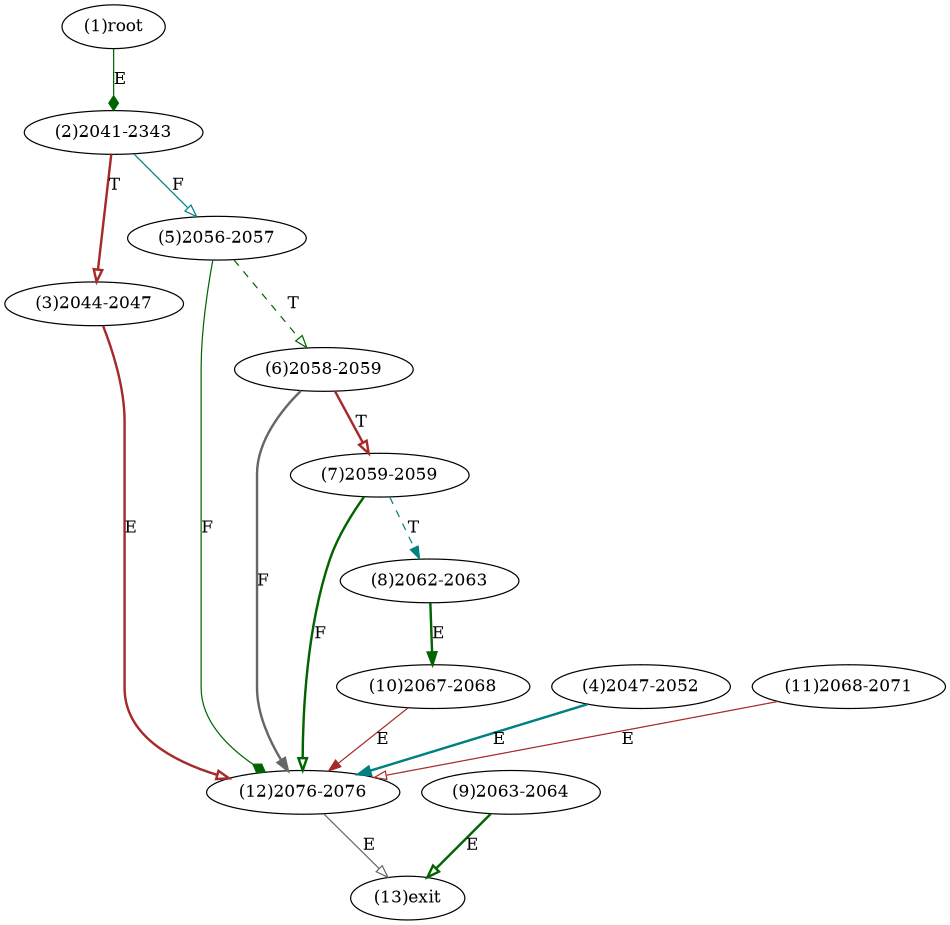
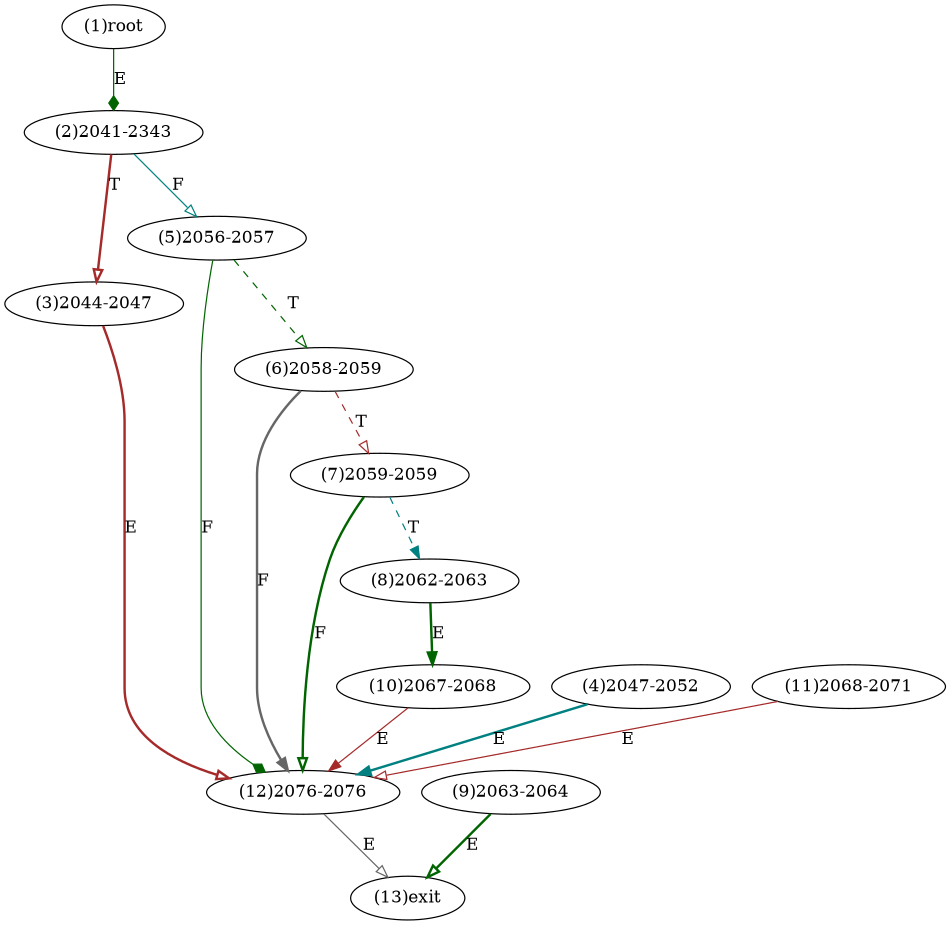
edge "(6)2058-2059" -> "(7)2059-2059": style bold -> dashed
